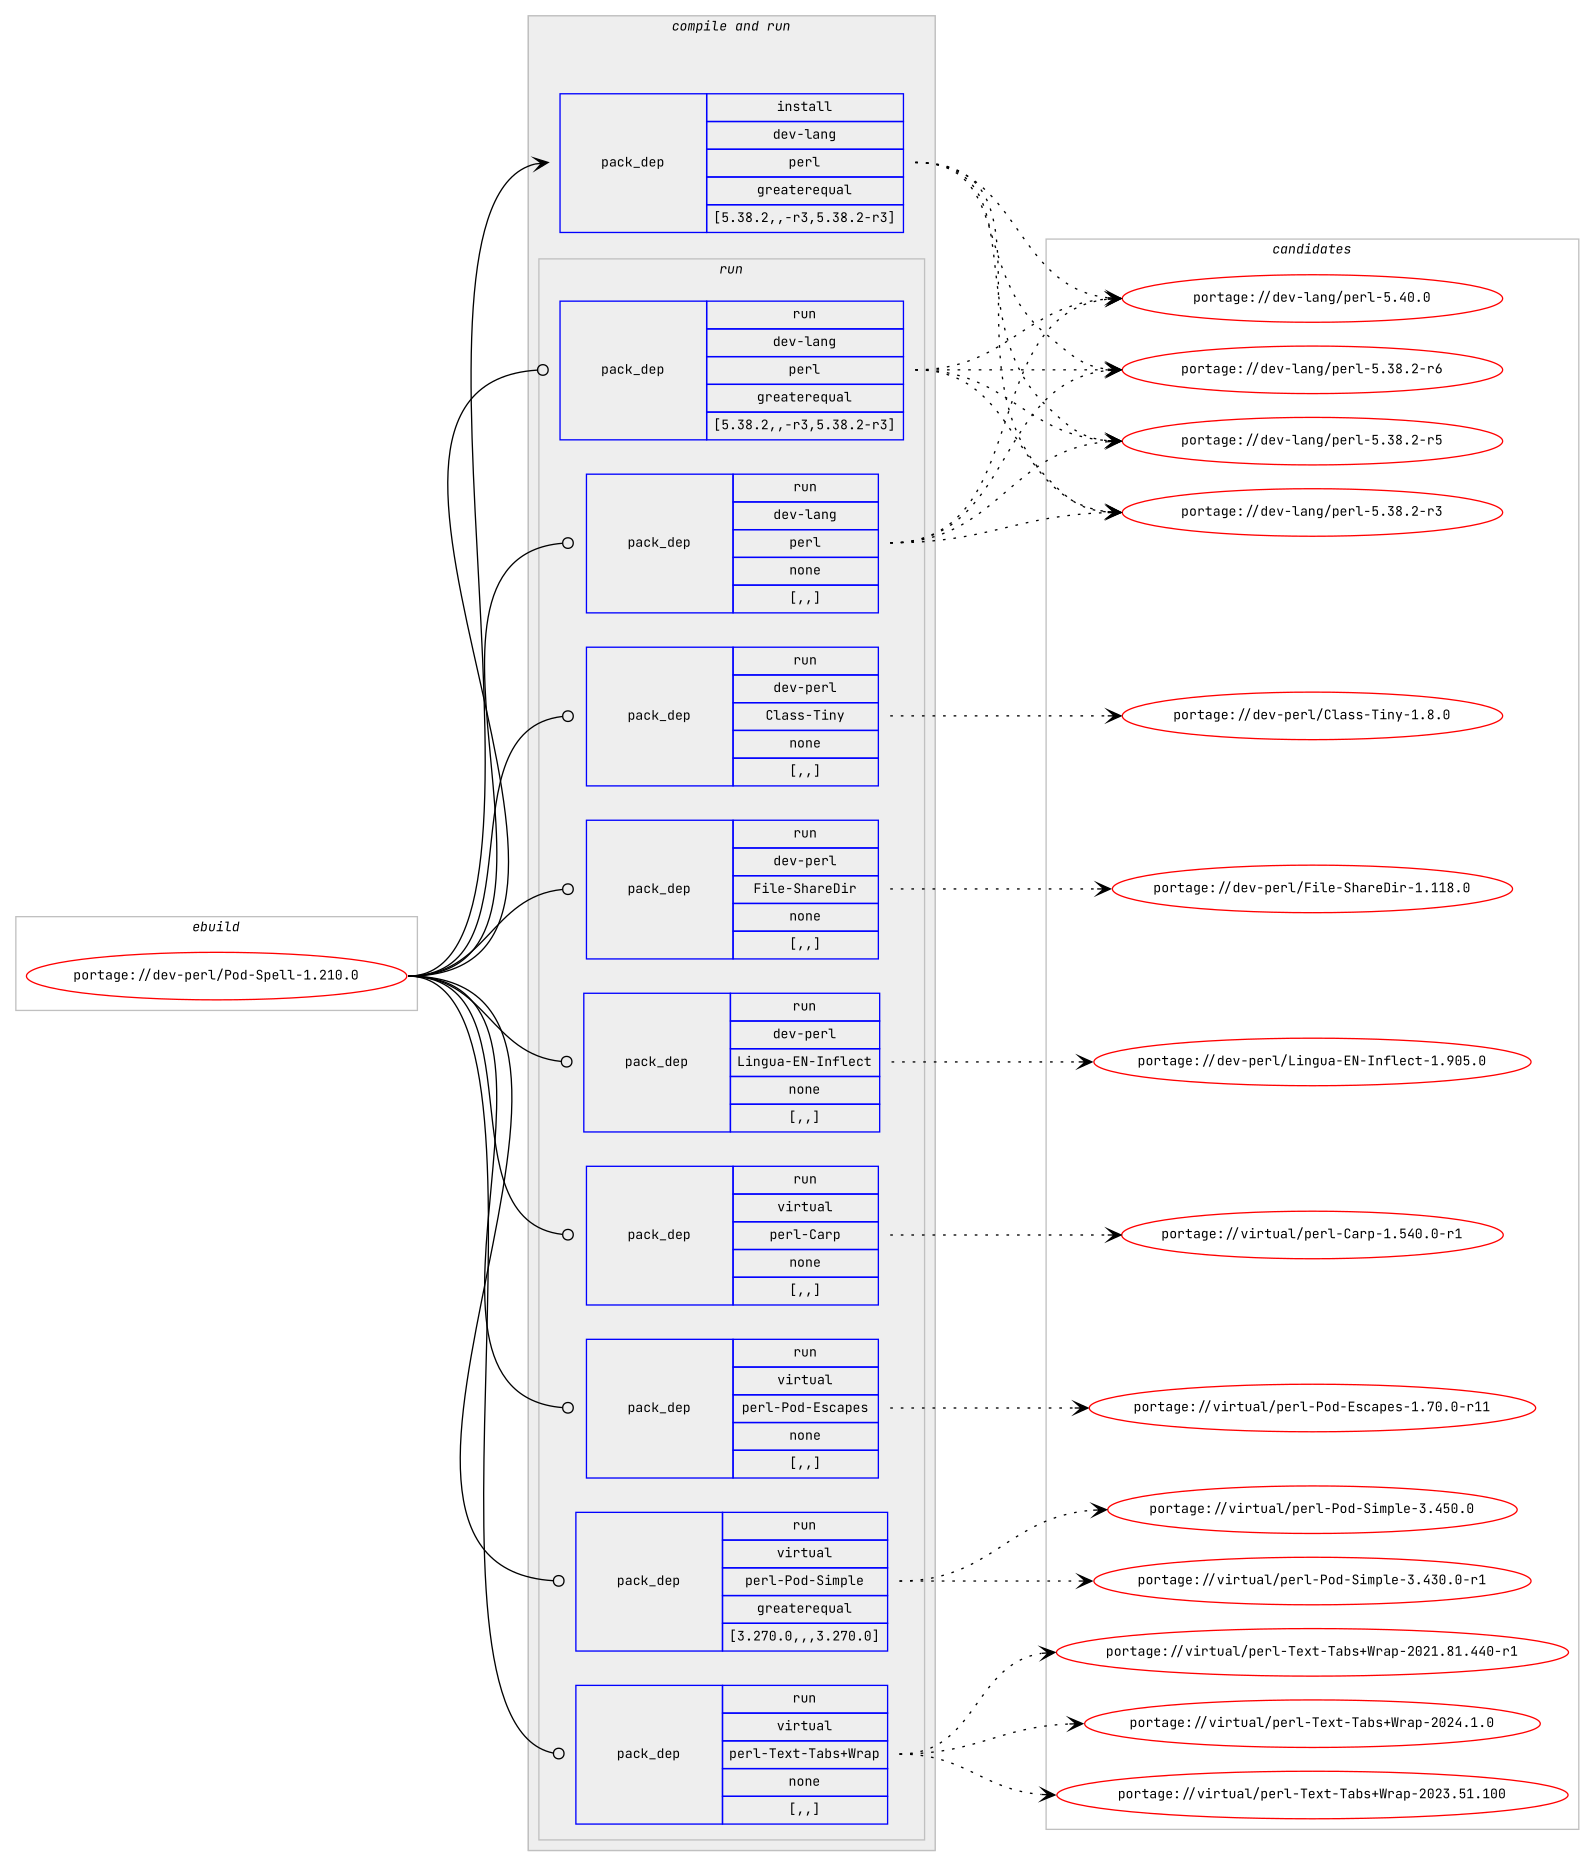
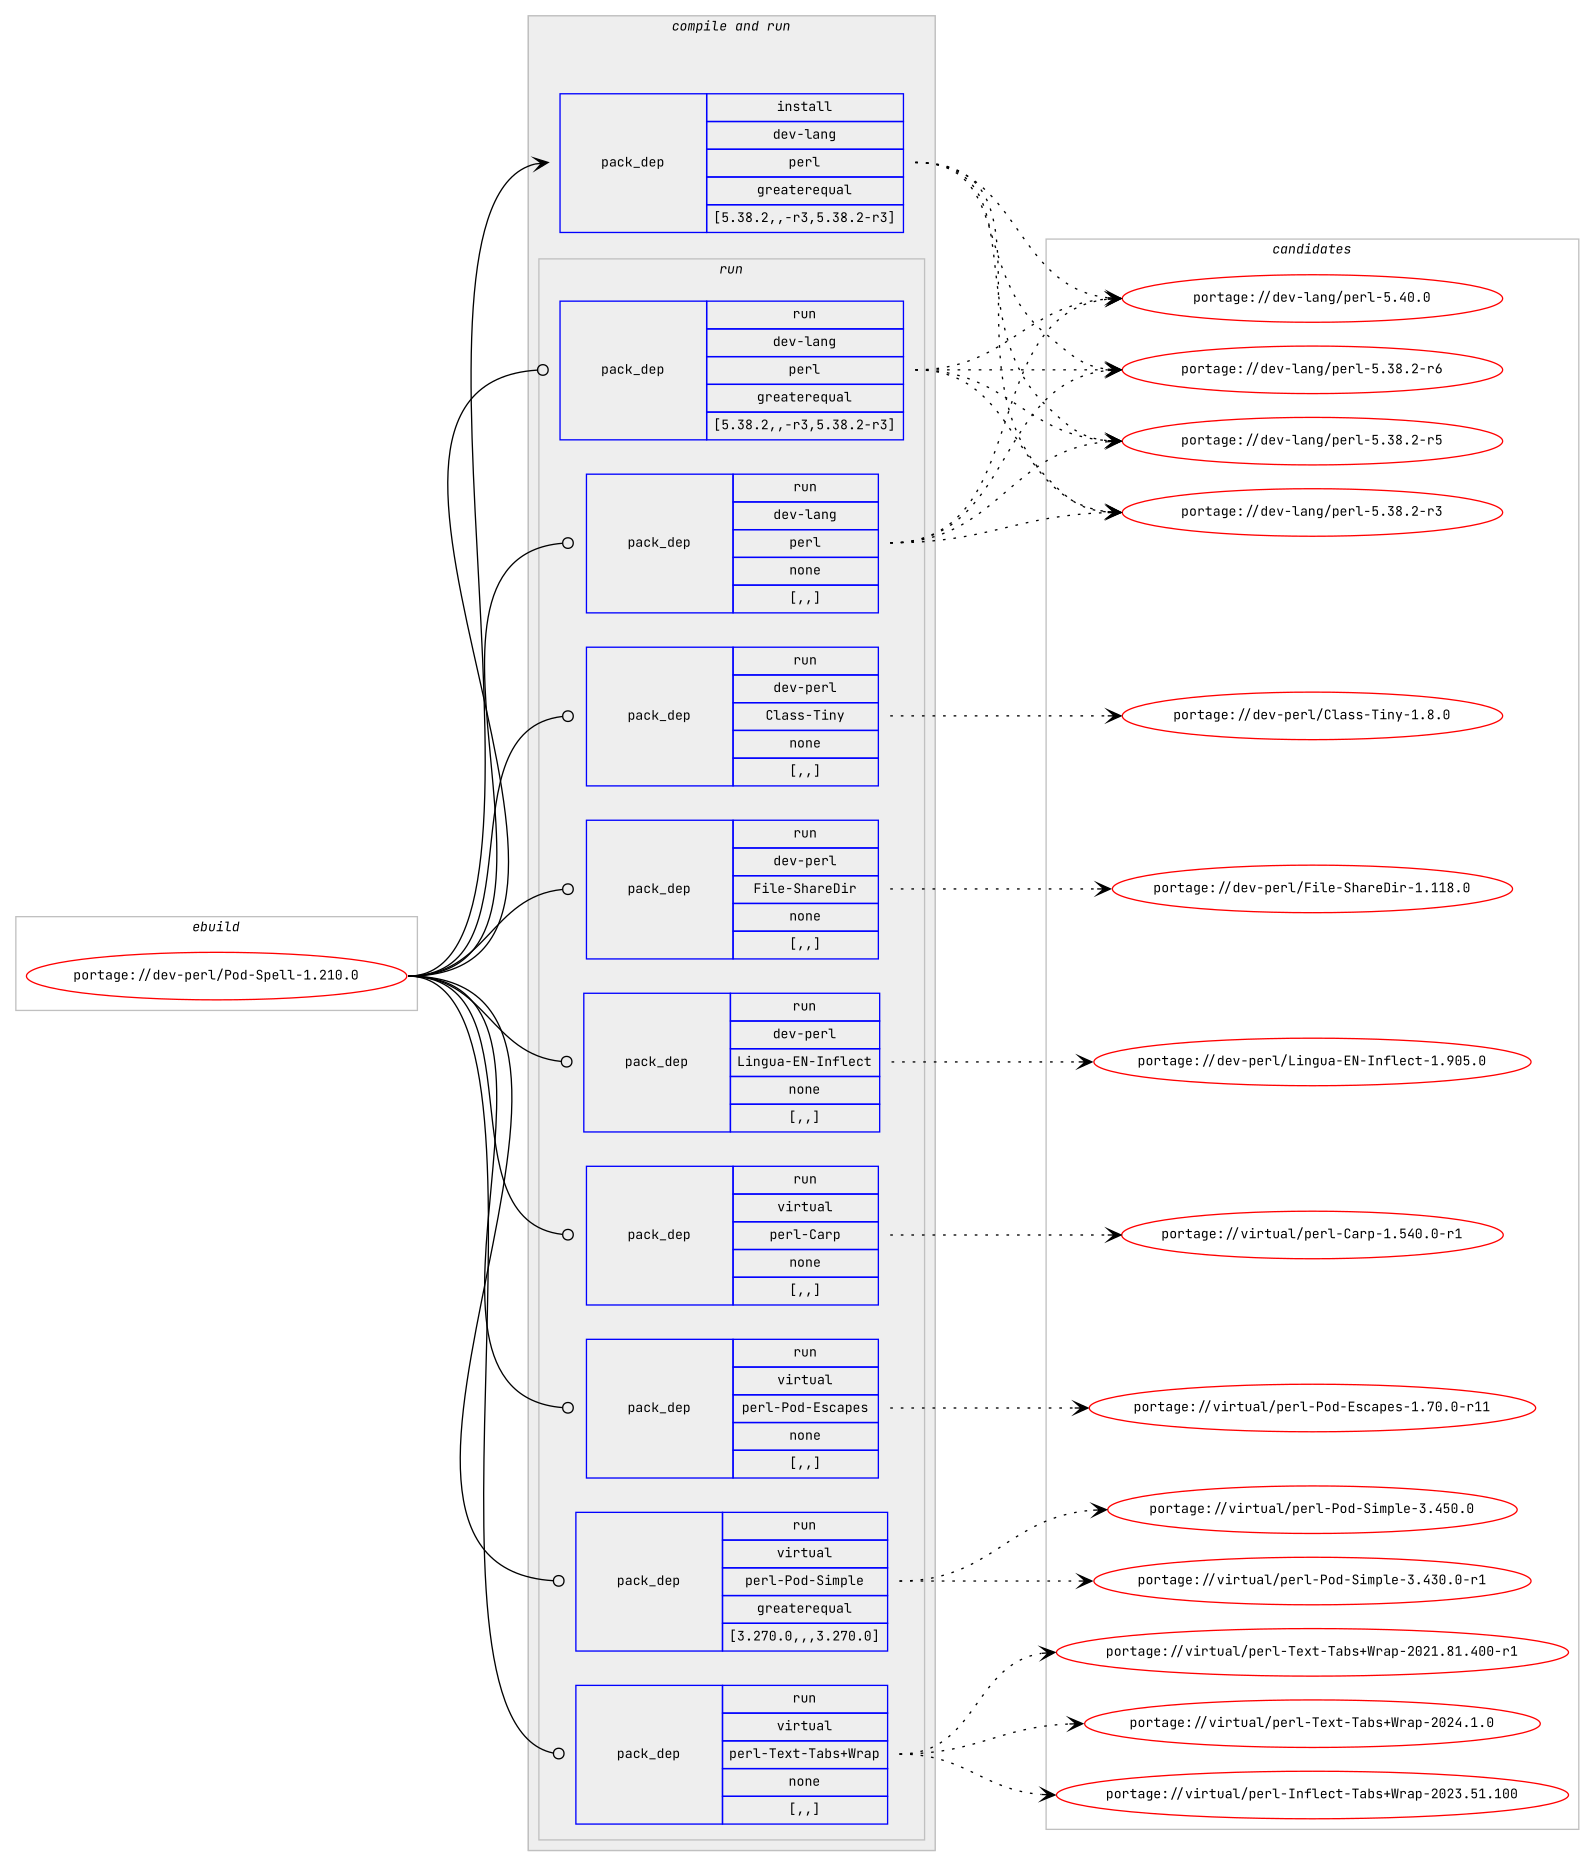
node "portage://virtual/perl-Text-Tabs+Wrap-2021.81.440-r1": label "portage://virtual/perl-Text-Tabs+Wrap-2021.81.440-r1" -> "portage://virtual/perl-Text-Tabs+Wrap-2021.81.400-r1"
node "portage://virtual/perl-Text-Tabs+Wrap-2023.51.100": label "portage://virtual/perl-Text-Tabs+Wrap-2023.51.100" -> "portage://virtual/perl-Inflect-Tabs+Wrap-2023.51.100"
